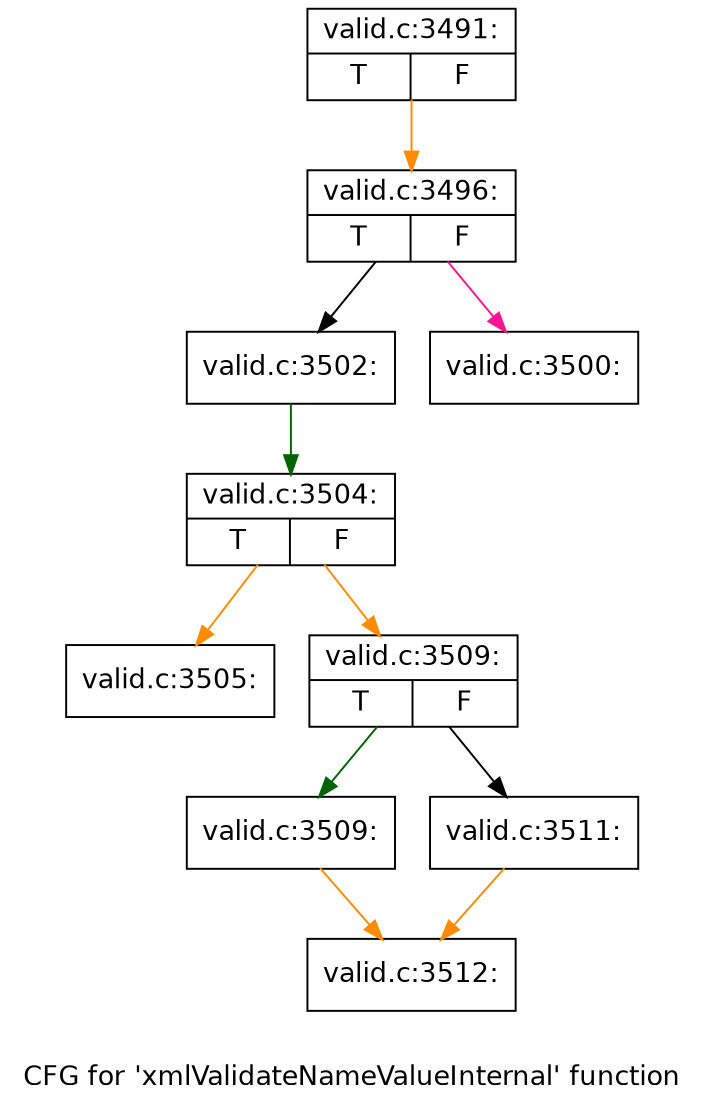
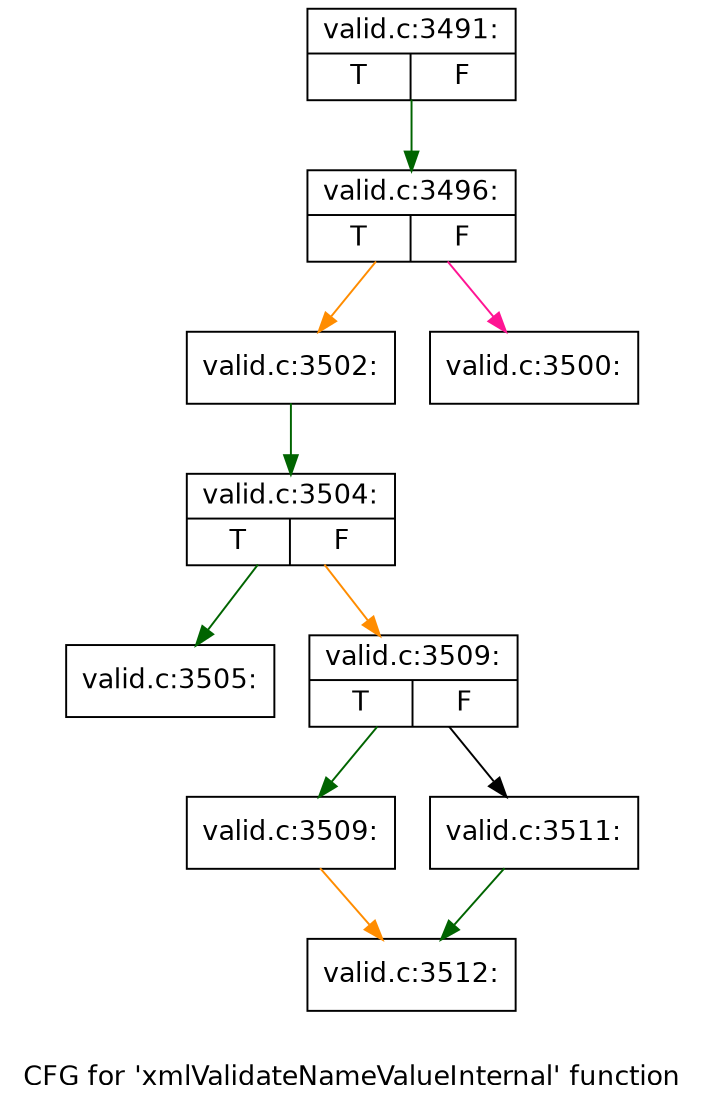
edge "valid.c:3491:" -> "valid.c:3496:": color darkorange -> darkgreen
edge "valid.c:3496:" -> "valid.c:3502:": color black -> darkorange
edge "valid.c:3504:" -> "valid.c:3505:": color darkorange -> darkgreen
edge "valid.c:3511:" -> "valid.c:3512:": color darkorange -> darkgreen
